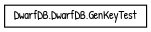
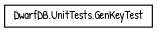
node "DwarfDB.DwarfDB.GenKeyTest": label "DwarfDB.DwarfDB.GenKeyTest" -> "DwarfDB.UnitTests.GenKeyTest"
